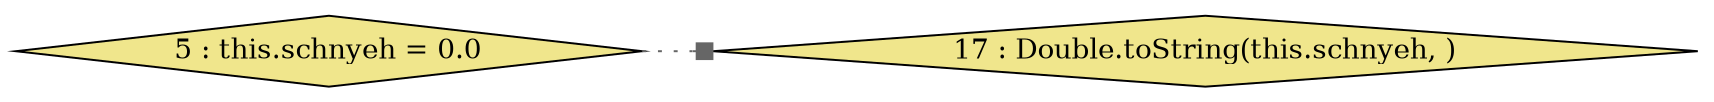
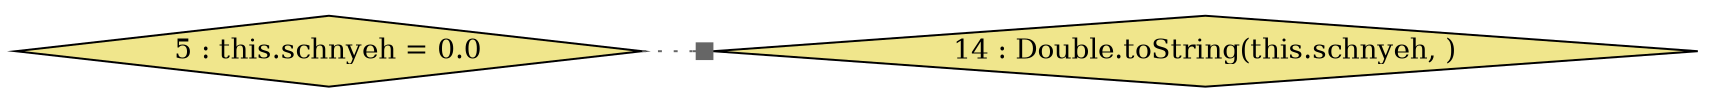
node "17 : Double.toString(this.schnyeh, )": label "17 : Double.toString(this.schnyeh, )" -> "14 : Double.toString(this.schnyeh, )"
